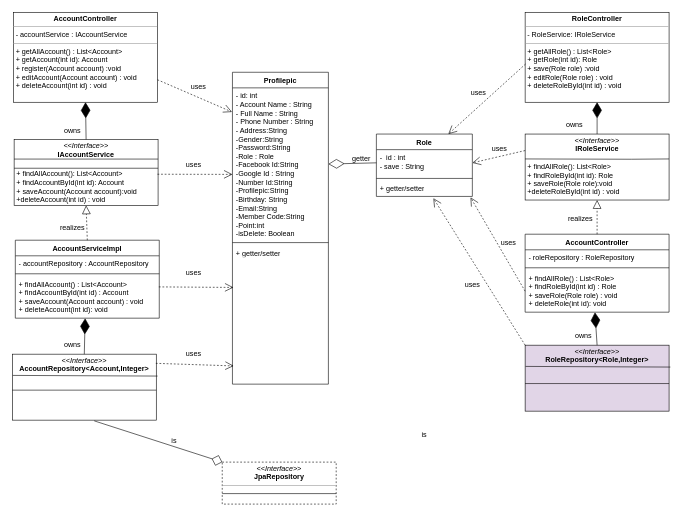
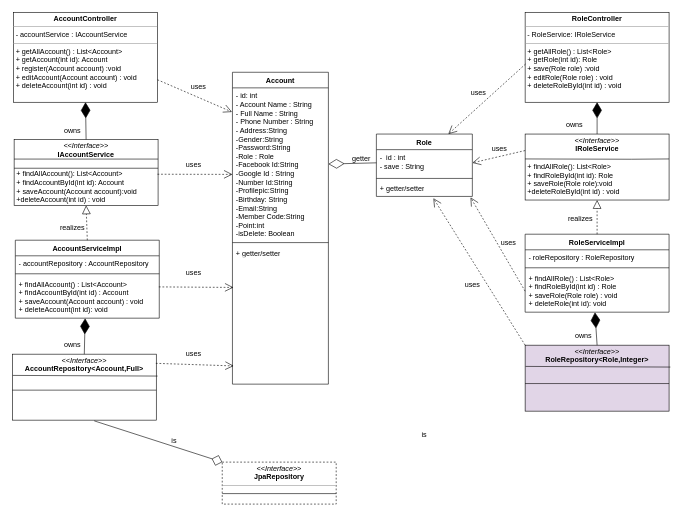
node "Profilepic": label "Profilepic" -> "Account"
node "AccountController": label "AccountController" -> "RoleServiceImpl"
node "<<Interface>> AccountRepository<Account,Integer>": label "<<Interface>> AccountRepository<Account,Integer>" -> "<<Interface>> AccountRepository<Account,Full>"
